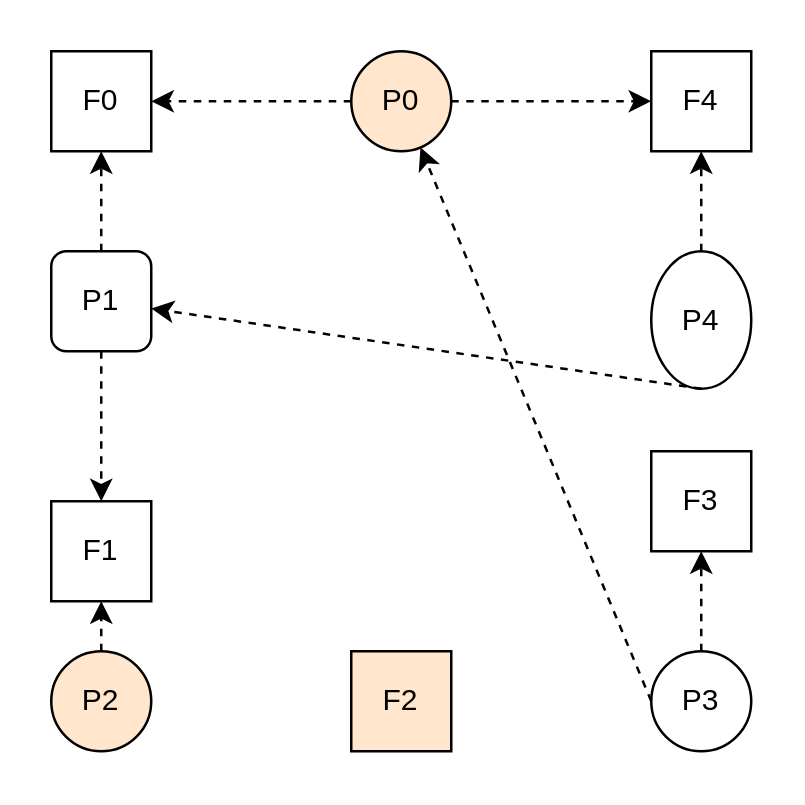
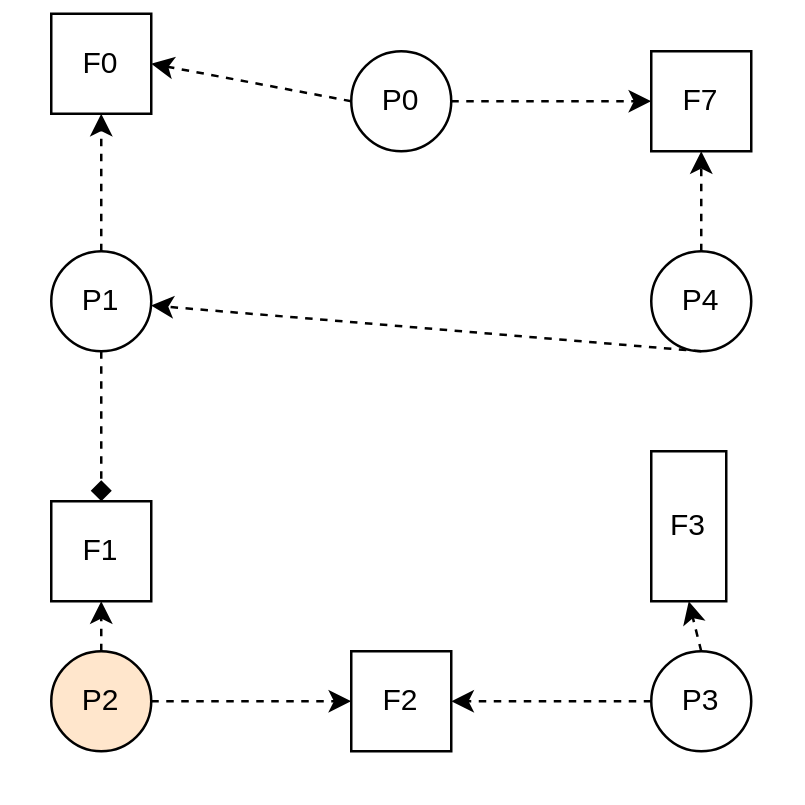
node "F0": moved (101, 101) -> (101, 64)
node "P0": fillcolor #ffe6cc -> #ffffff
node "F4": label "F4" -> "F7"
node "P1": shape rounded rectangle -> ellipse
node "P4": size 100x138 -> 100x100
edge "P1" -> "F1": arrowhead classic -> diamond
node "F3": size 100x100 -> 75x150
edge "P3" -> "P0": now "P3" -> "F2"
edge "P2" -> "F2": added
node "F2": fillcolor #ffe6cc -> #ffffff
